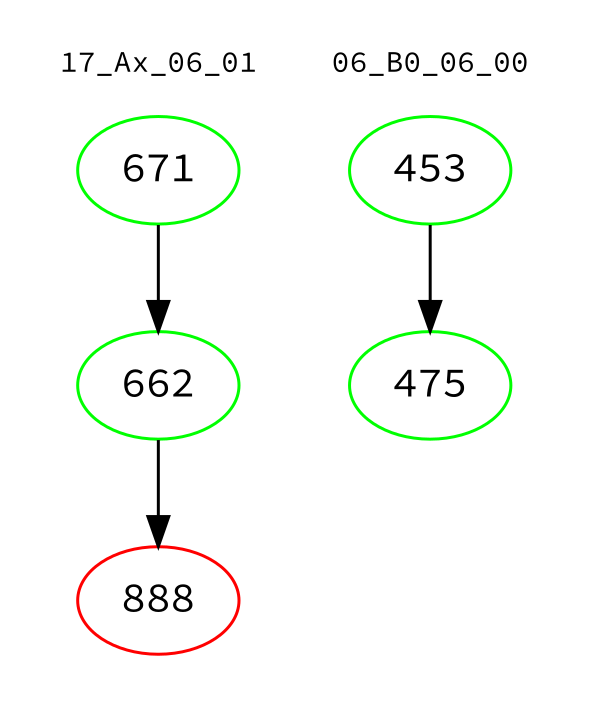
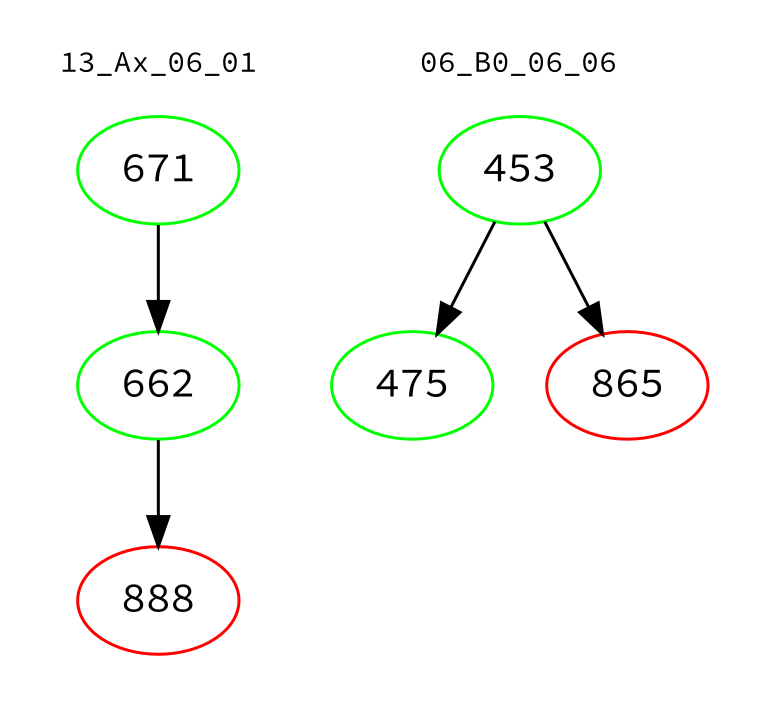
cluster "17_Ax_06_01": label "17_Ax_06_01" -> "13_Ax_06_01"
cluster "06_B0_06_00": label "06_B0_06_00" -> "06_B0_06_06"
node "865": added
